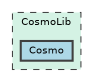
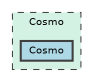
cluster "CosmoLib": label "CosmoLib" -> "Cosmo"
